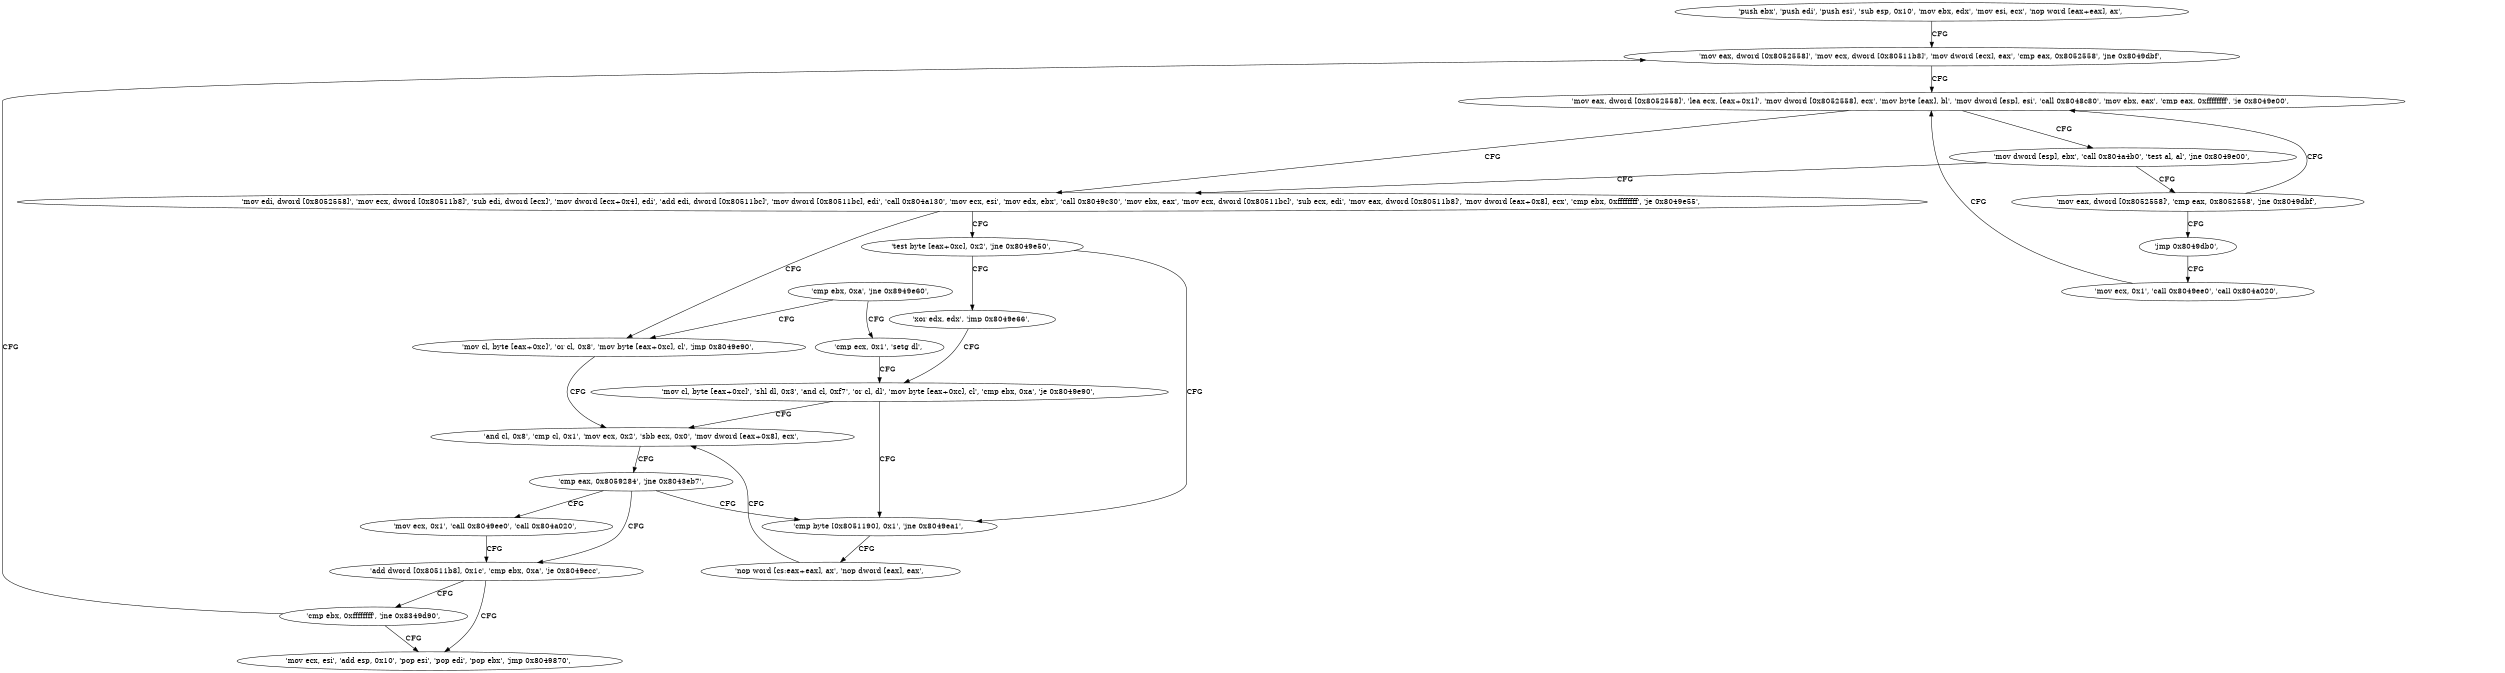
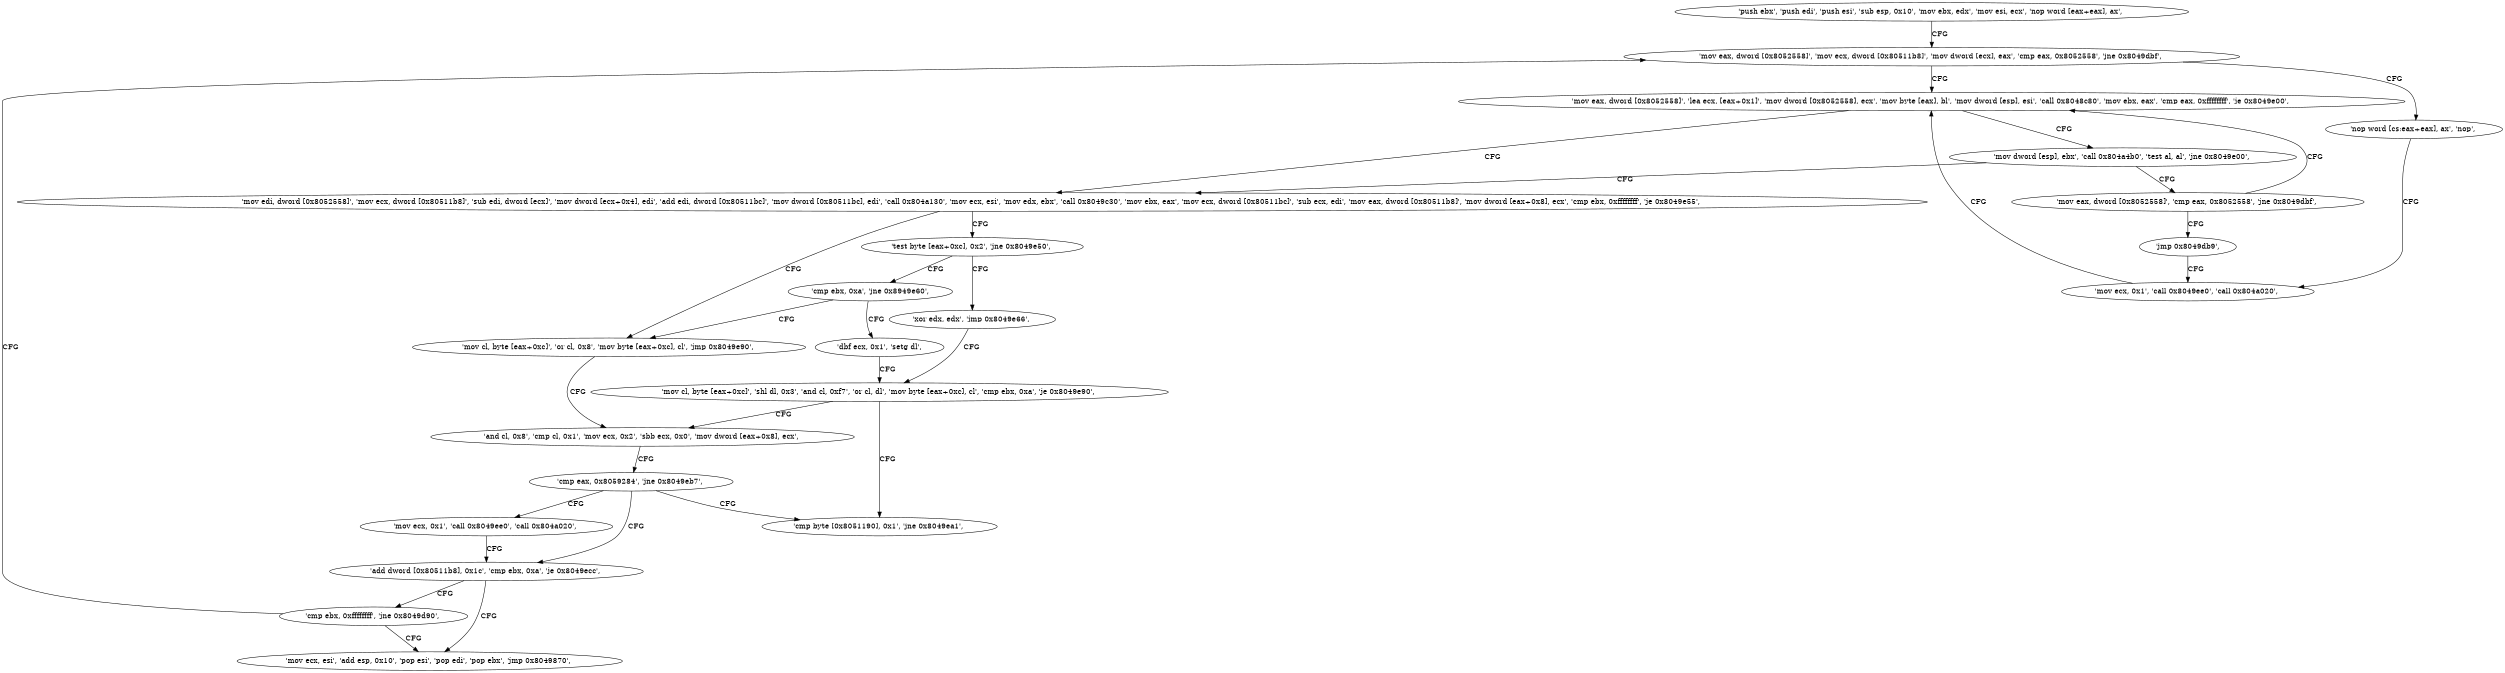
node "'nop word [cs:eax+eax], ax', 'nop',": added
node "'jmp 0x8049db0',": label "'jmp 0x8049db0'," -> "'jmp 0x8049db9',"
node "'cmp ecx, 0x1', 'setg dl',": label "'cmp ecx, 0x1', 'setg dl'," -> "'dbf ecx, 0x1', 'setg dl',"
edge "'test byte [eax+0xc], 0x2', 'jne 0x8049e50'," -> "'cmp byte [0x8051190], 0x1', 'jne 0x8049ea1',": now "'test byte [eax+0xc], 0x2', 'jne 0x8049e50'," -> "'cmp ebx, 0xa', 'jne 0x8949e60',"
node "'cmp eax, 0x8059284', 'jne 0x8043eb7',": label "'cmp eax, 0x8059284', 'jne 0x8043eb7'," -> "'cmp eax, 0x8059284', 'jne 0x8049eb7',"
node "'nop word [cs:eax+eax], ax', 'nop dword [eax], eax',": removed
node "'cmp ebx, 0xffffffff', 'jne 0x8349d90',": label "'cmp ebx, 0xffffffff', 'jne 0x8349d90'," -> "'cmp ebx, 0xffffffff', 'jne 0x8049d90',"
